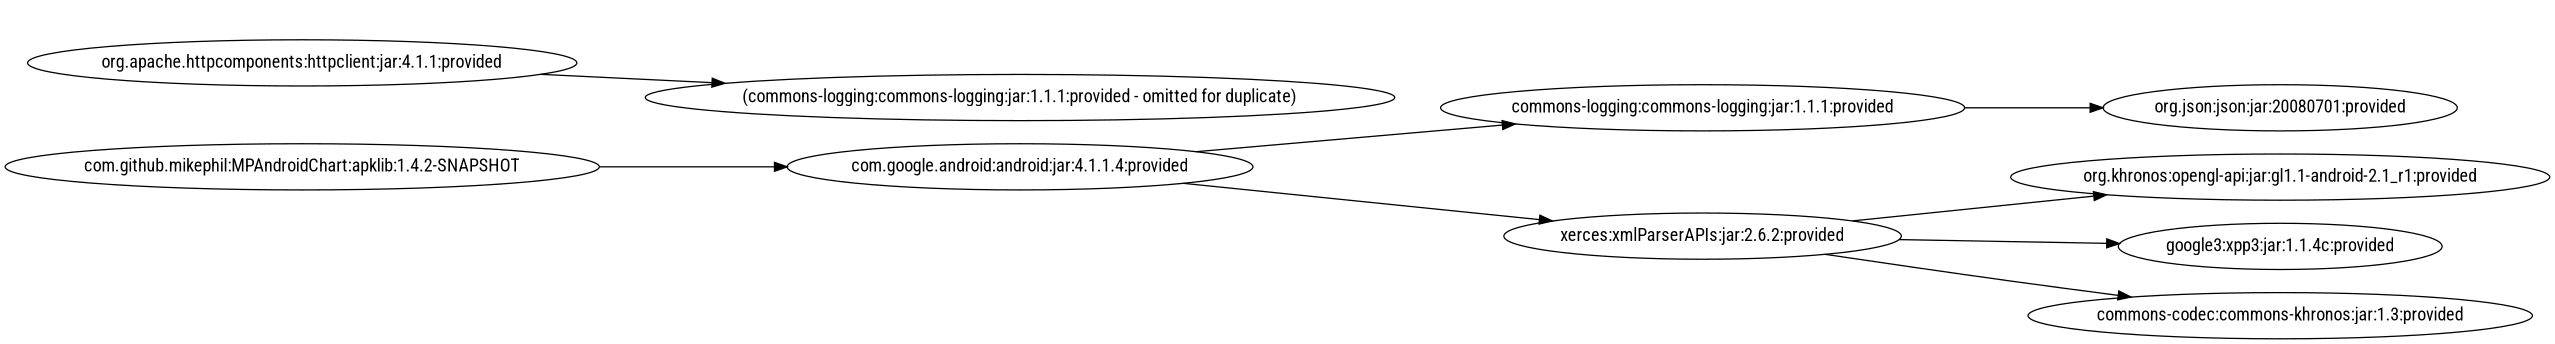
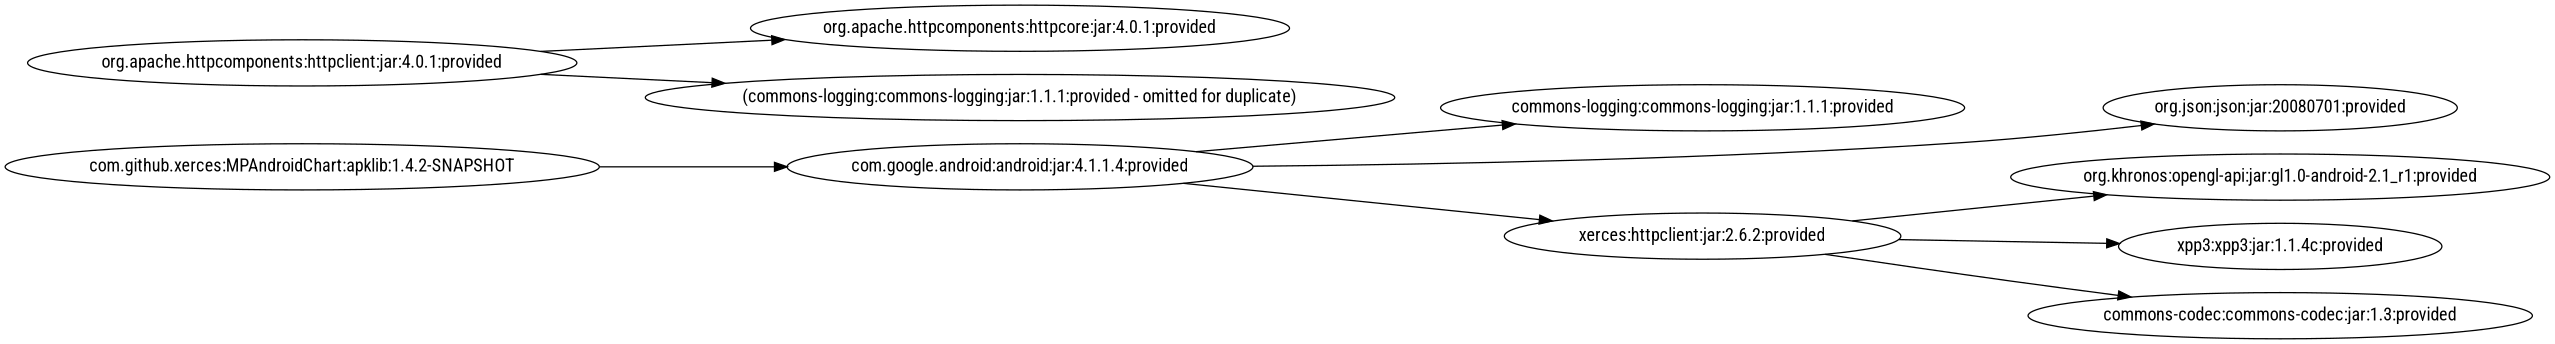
node "org.apache.httpcomponents:httpcore:jar:4.0.1:provided": added
node "org.apache.httpcomponents:httpclient:jar:4.1.1:provided": label "org.apache.httpcomponents:httpclient:jar:4.1.1:provided" -> "org.apache.httpcomponents:httpclient:jar:4.0.1:provided"
edge "commons-logging:commons-logging:jar:1.1.1:provided" -> "org.json:json:jar:20080701:provided": now "com.google.android:android:jar:4.1.1.4:provided" -> "org.json:json:jar:20080701:provided"
node "com.github.mikephil:MPAndroidChart:apklib:1.4.2-SNAPSHOT": label "com.github.mikephil:MPAndroidChart:apklib:1.4.2-SNAPSHOT" -> "com.github.xerces:MPAndroidChart:apklib:1.4.2-SNAPSHOT"
node "org.khronos:opengl-api:jar:gl1.1-android-2.1_r1:provided": label "org.khronos:opengl-api:jar:gl1.1-android-2.1_r1:provided" -> "org.khronos:opengl-api:jar:gl1.0-android-2.1_r1:provided"
node "xerces:xmlParserAPIs:jar:2.6.2:provided": label "xerces:xmlParserAPIs:jar:2.6.2:provided" -> "xerces:httpclient:jar:2.6.2:provided"
node "google3:xpp3:jar:1.1.4c:provided": label "google3:xpp3:jar:1.1.4c:provided" -> "xpp3:xpp3:jar:1.1.4c:provided"
node "commons-codec:commons-khronos:jar:1.3:provided": label "commons-codec:commons-khronos:jar:1.3:provided" -> "commons-codec:commons-codec:jar:1.3:provided"
